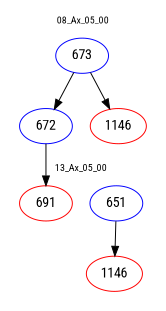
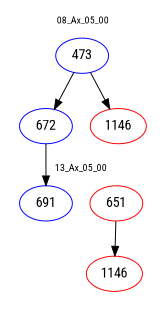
node "673": label "673" -> "473"
node "691": color red -> blue
node "651": color blue -> red
